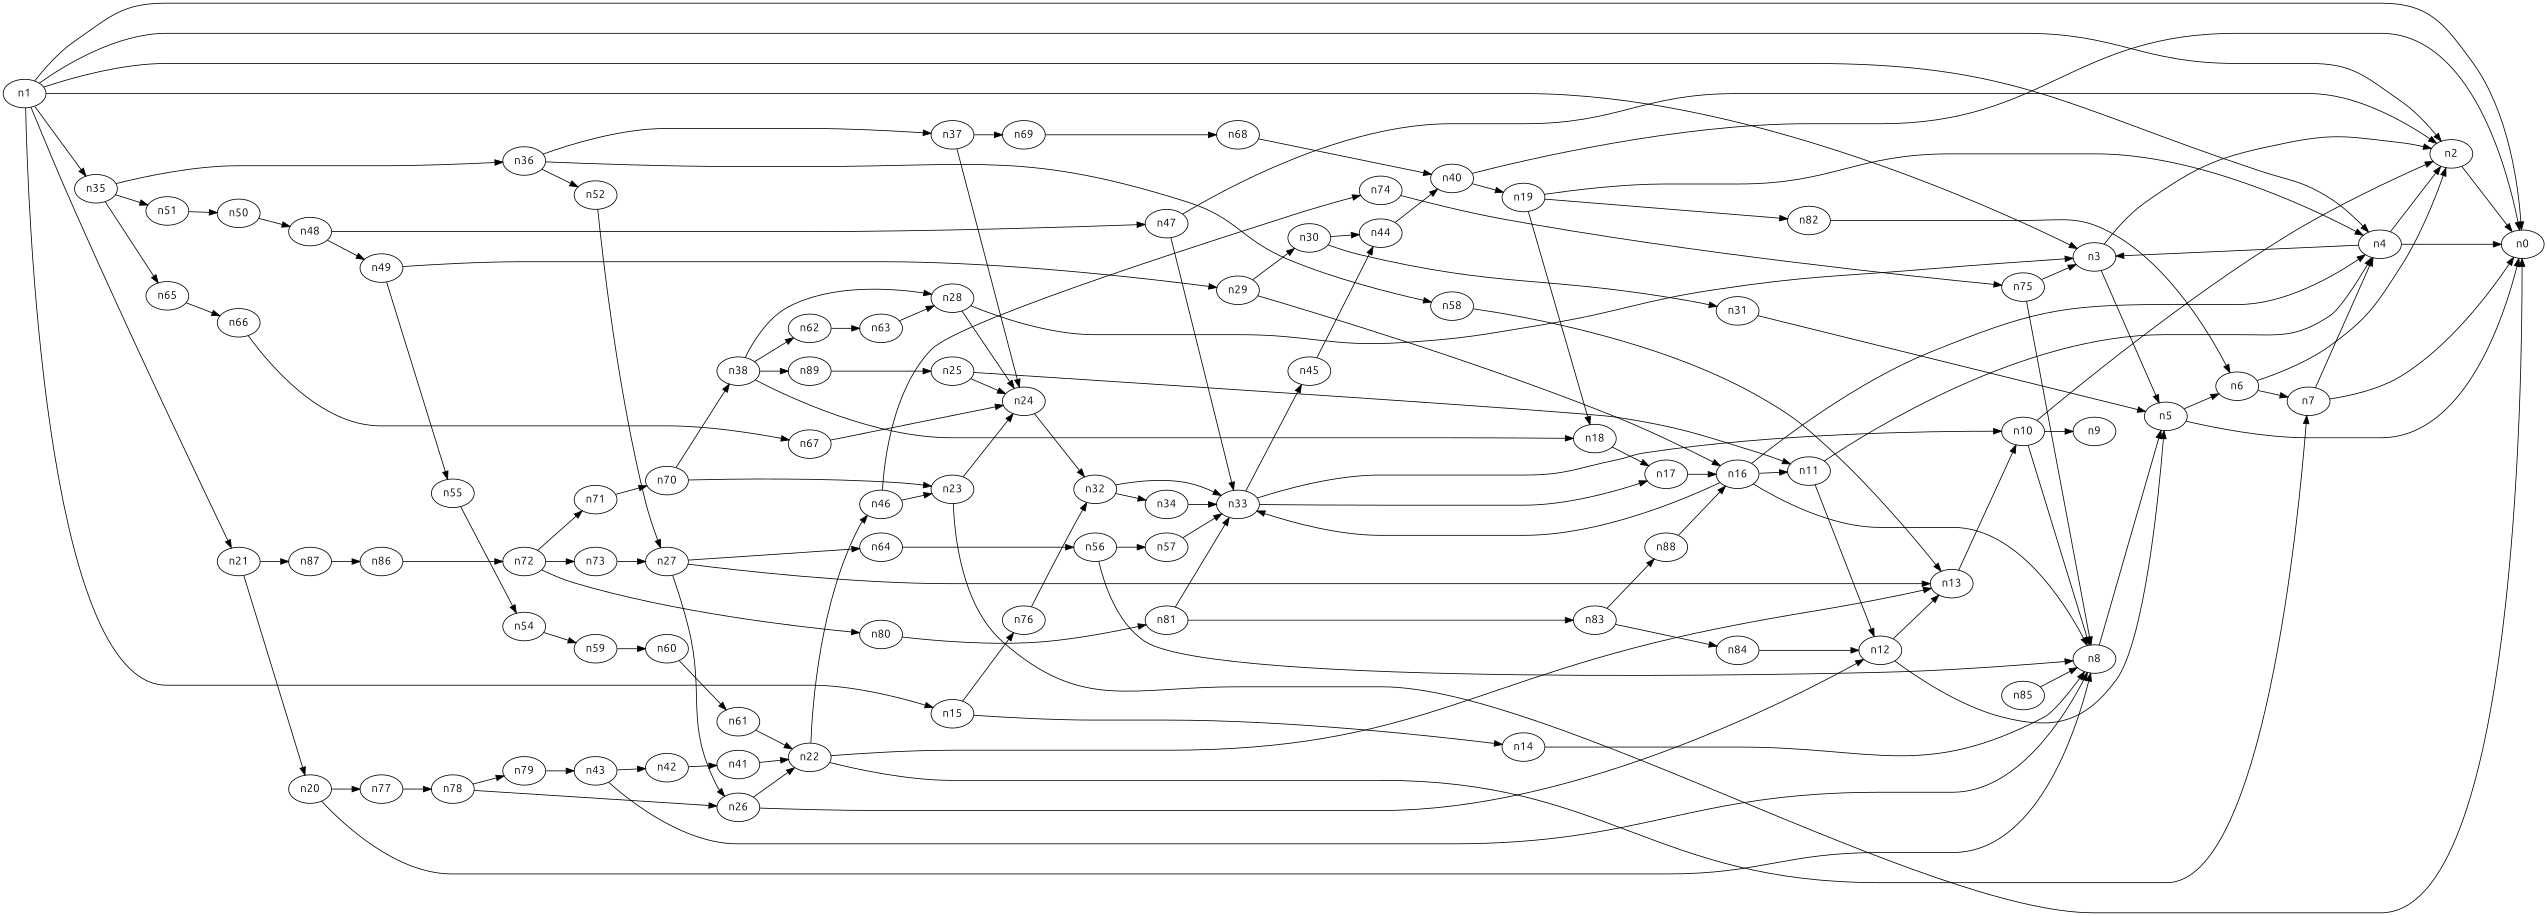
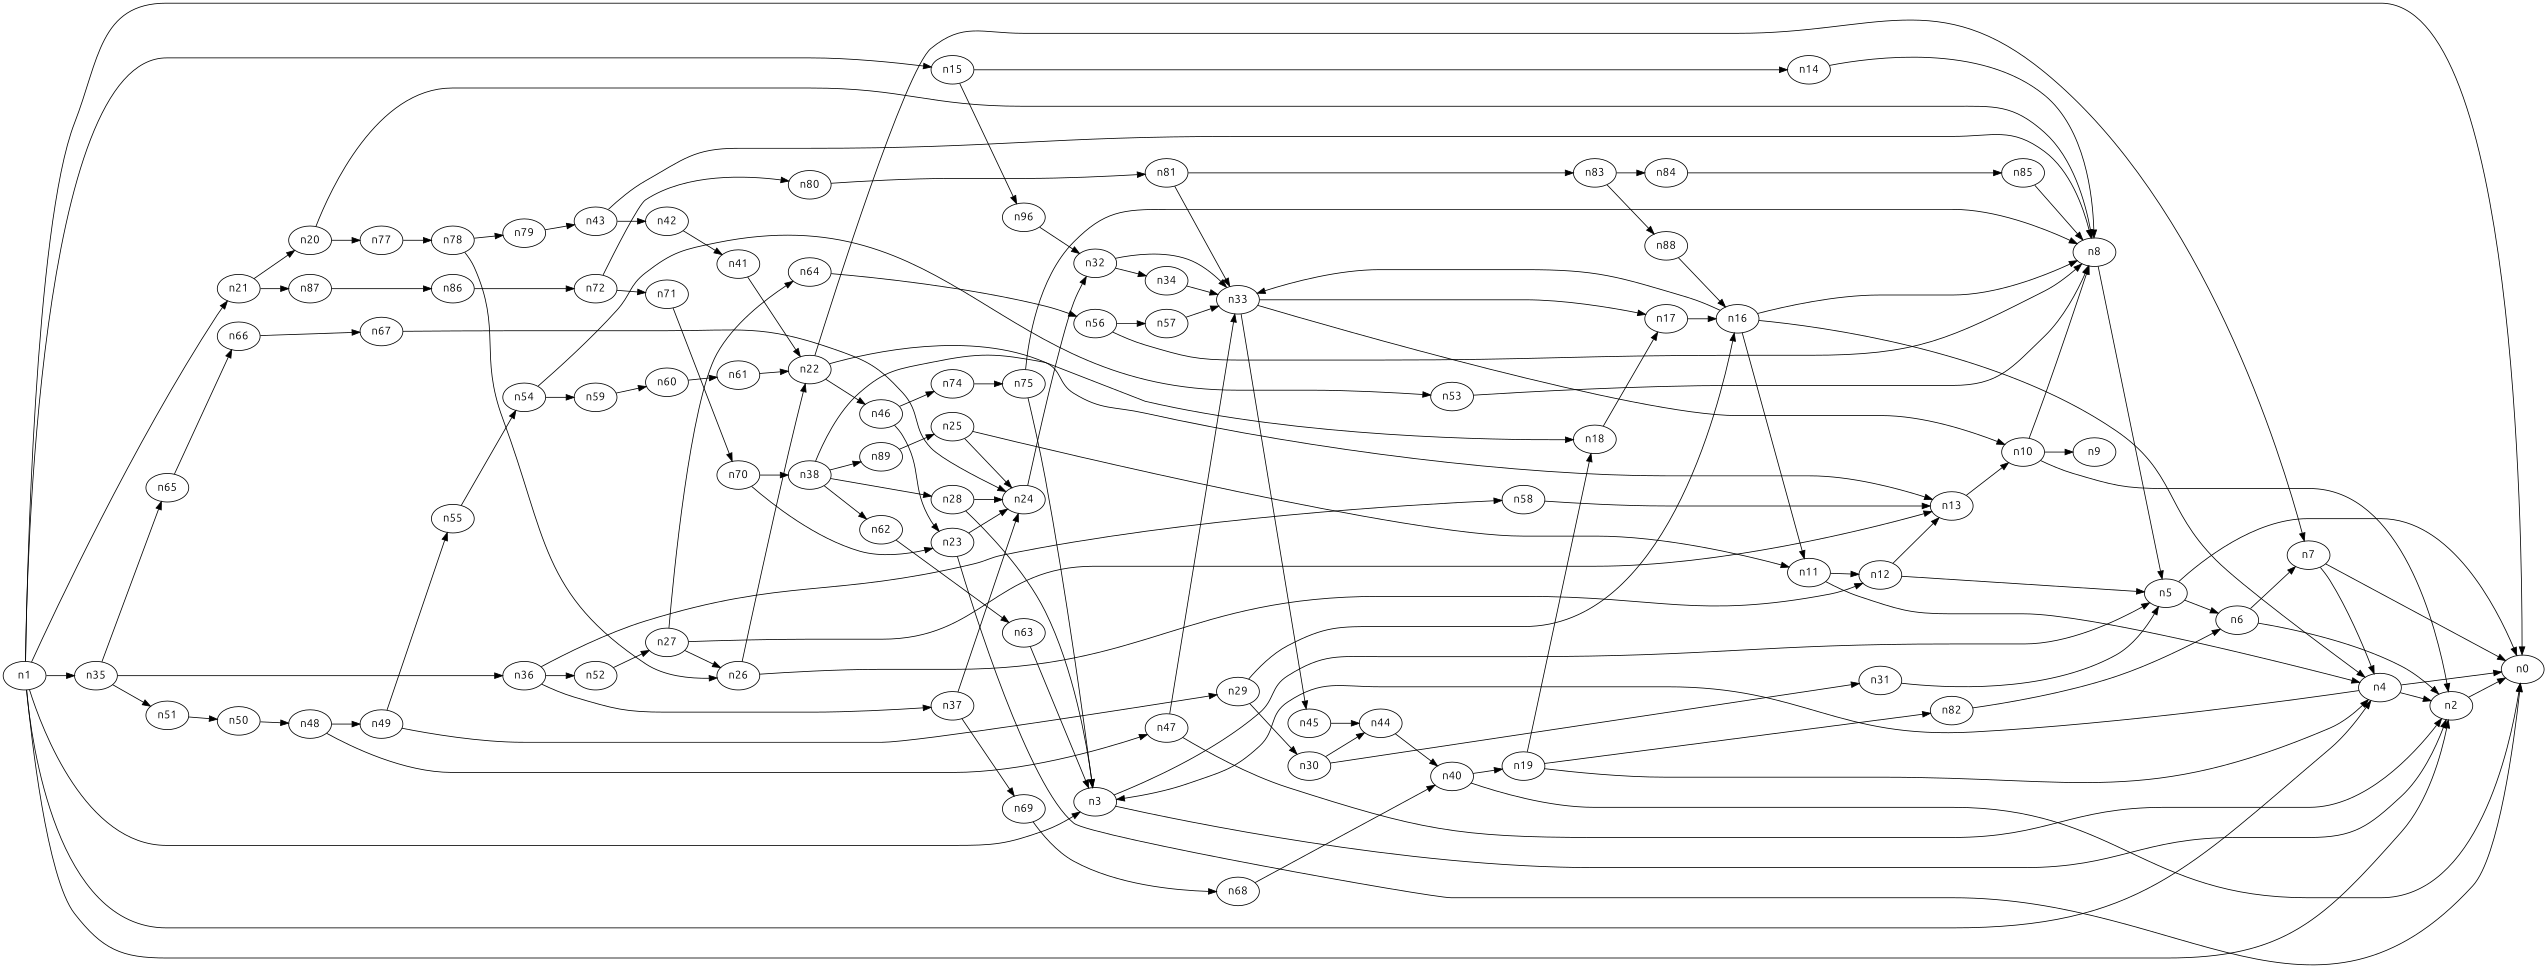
edge "n63" -> "n28": now "n63" -> "n3"
node "n53": added
node "n73": removed
node "n76": label "n76" -> "n96"
edge "n84" -> "n12": now "n84" -> "n85"
